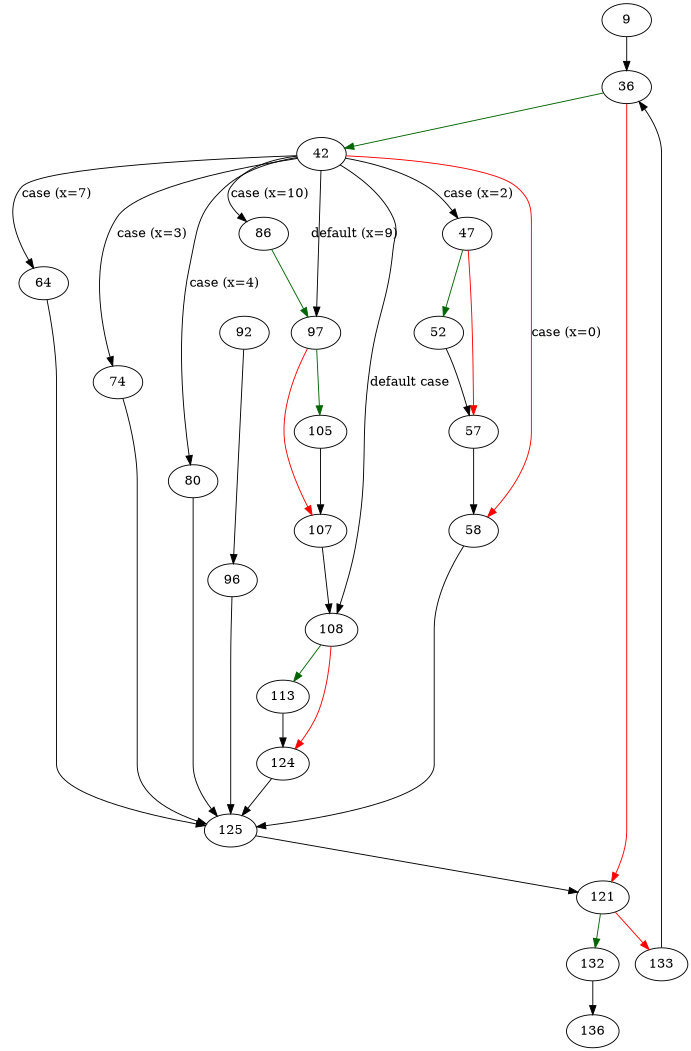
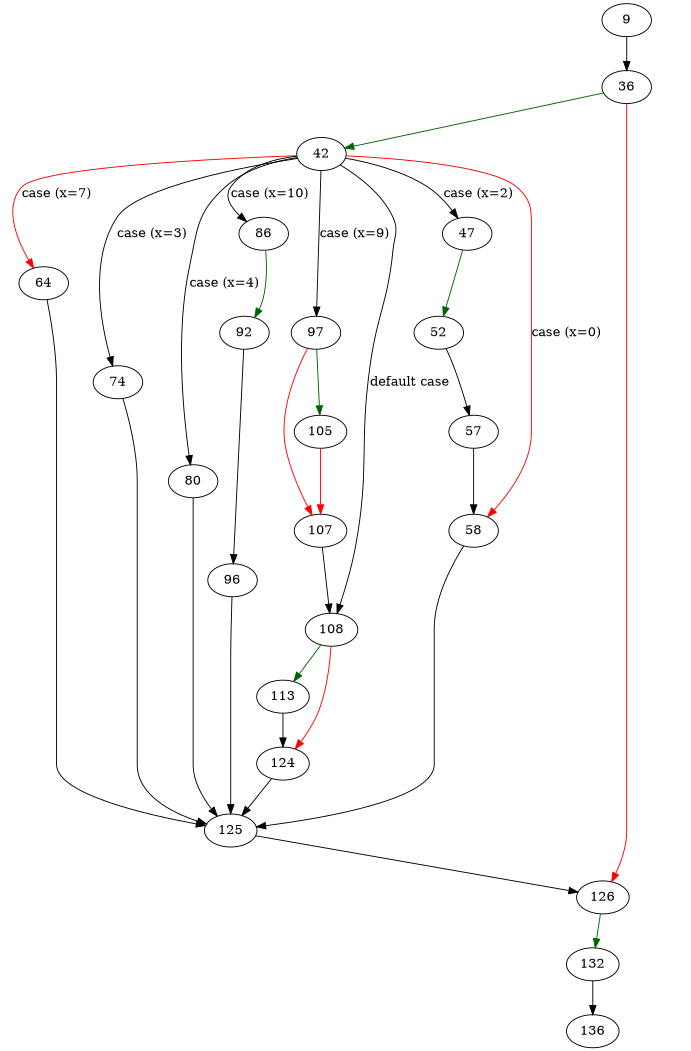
edge "42" -> "64": color black -> red
edge "42" -> "97": label "default (x=9)" -> "case (x=9)"
edge "86" -> "97": now "86" -> "92"
edge "47" -> "57": removed
edge "105" -> "107": color black -> red
node "121": label "121" -> "126"
node "133": removed
